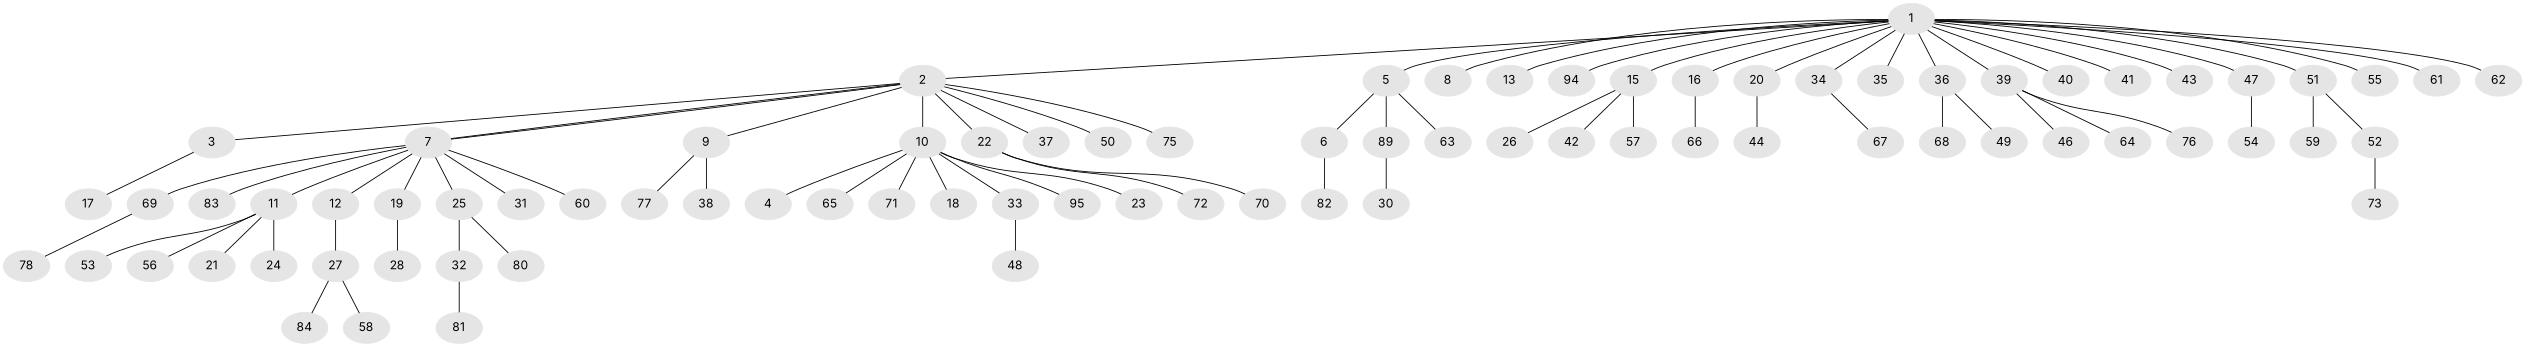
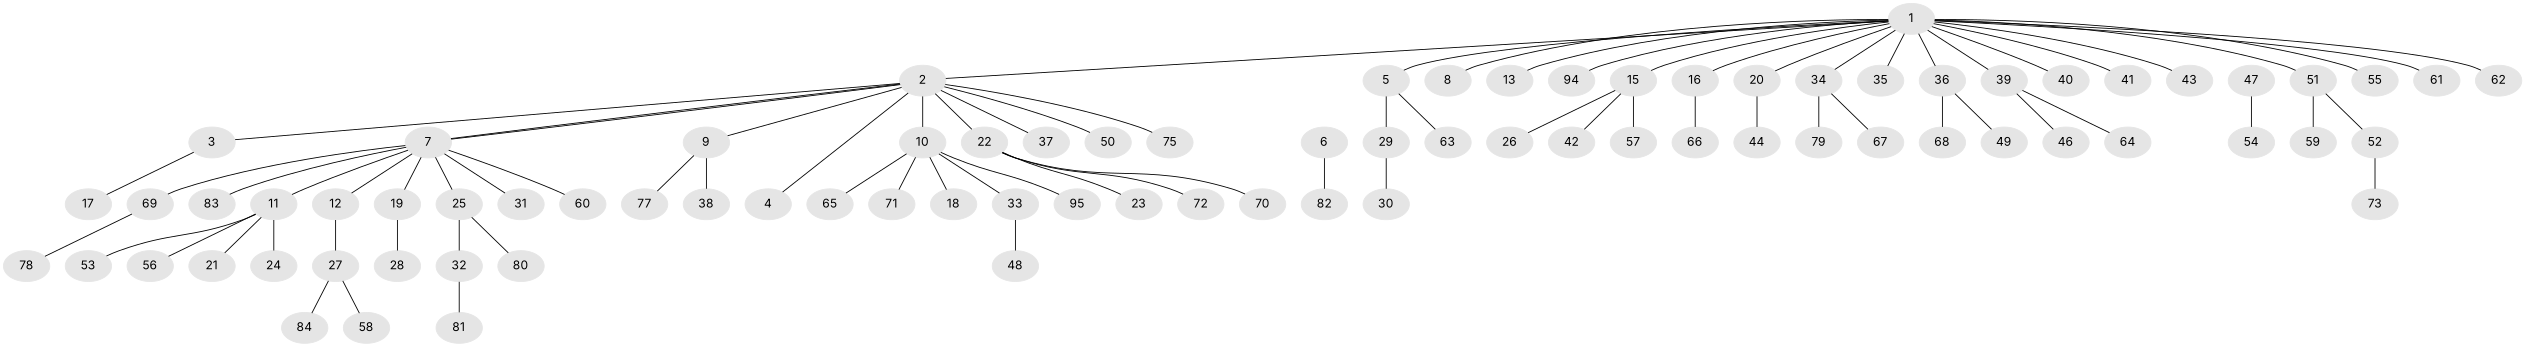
edge "1" -- "47": removed
edge "5" -- "6": removed
node "89": label "89" -> "29"
node "79": added
node "76": removed
edge "10" -- "4": now "2" -- "4"
edge "10" -- "23": now "22" -- "23"
